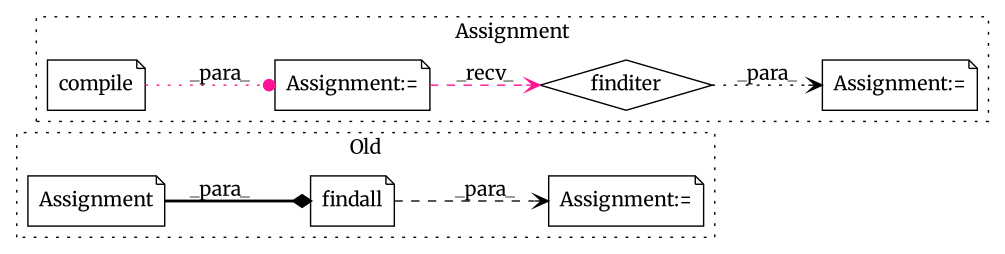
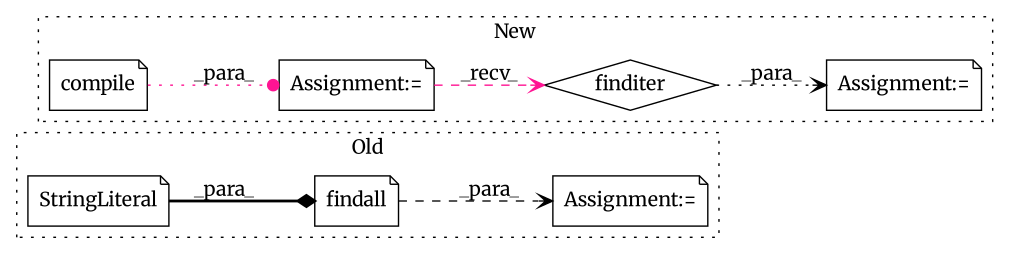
cluster "Assignment": label "Assignment" -> "New"
node "Assignment": label "Assignment" -> "StringLiteral"
